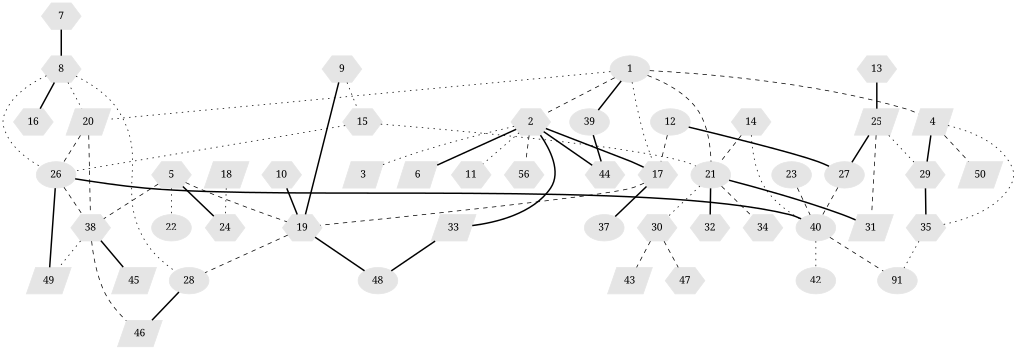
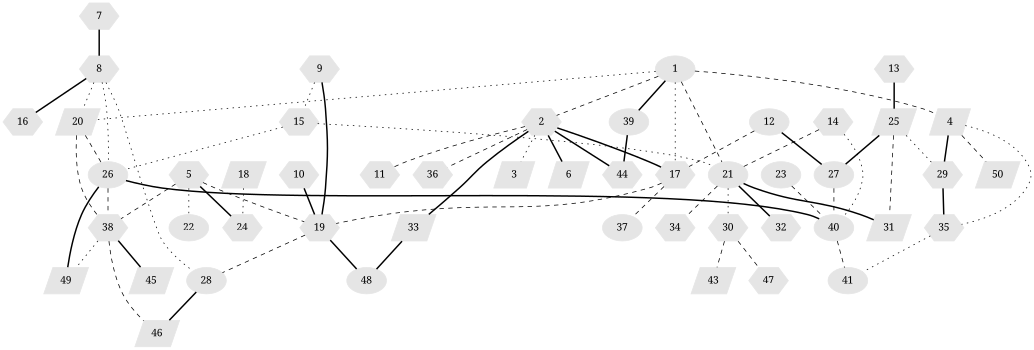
edge "2" -- "11": style dotted -> dashed
node "56": label "56" -> "36"
edge "17" -- "37": style bold -> dashed
node "42": removed
node "91": label "91" -> "41"
